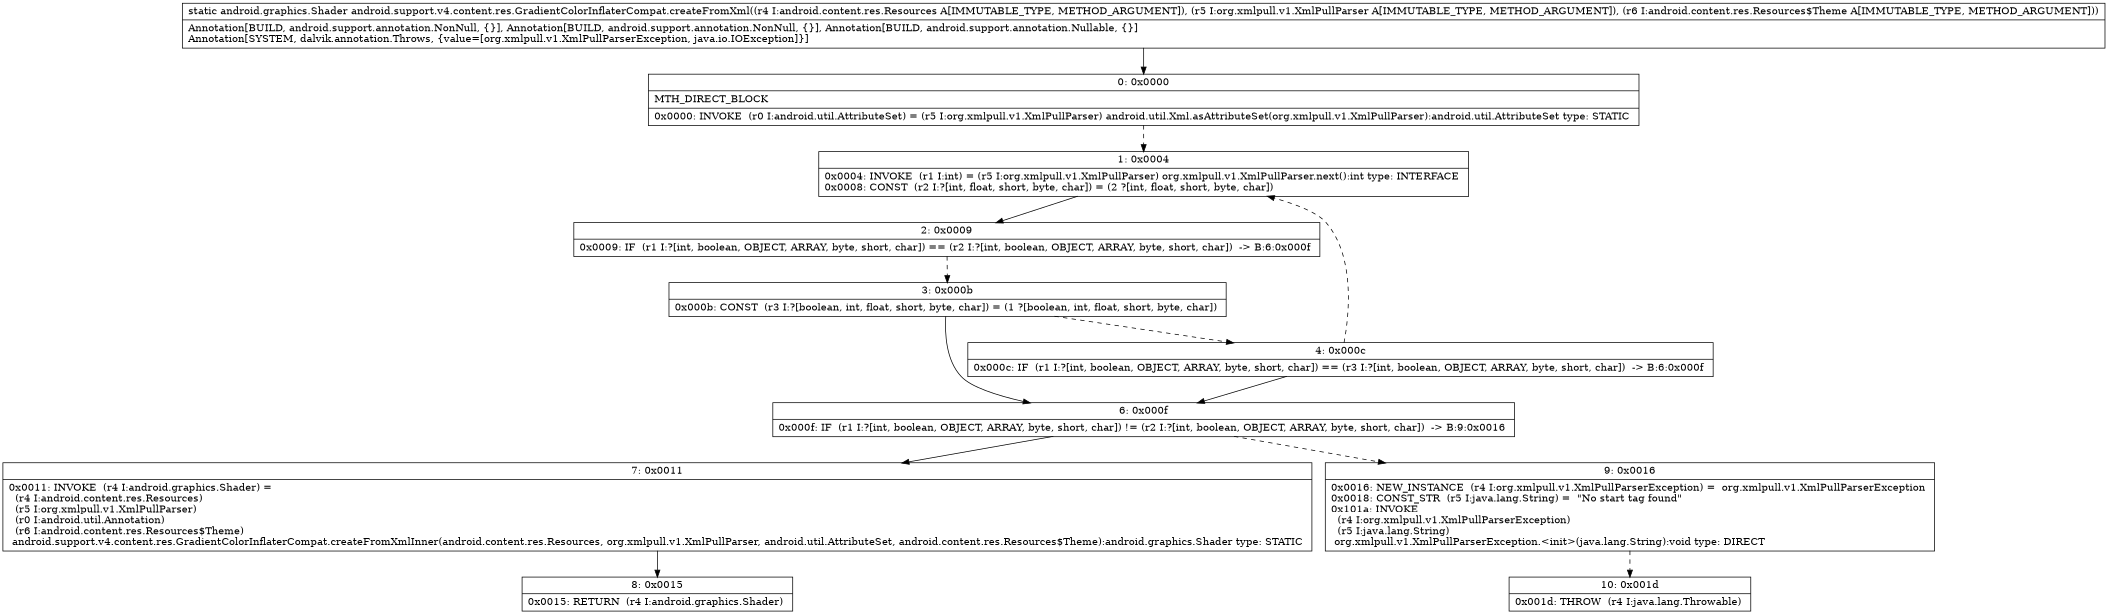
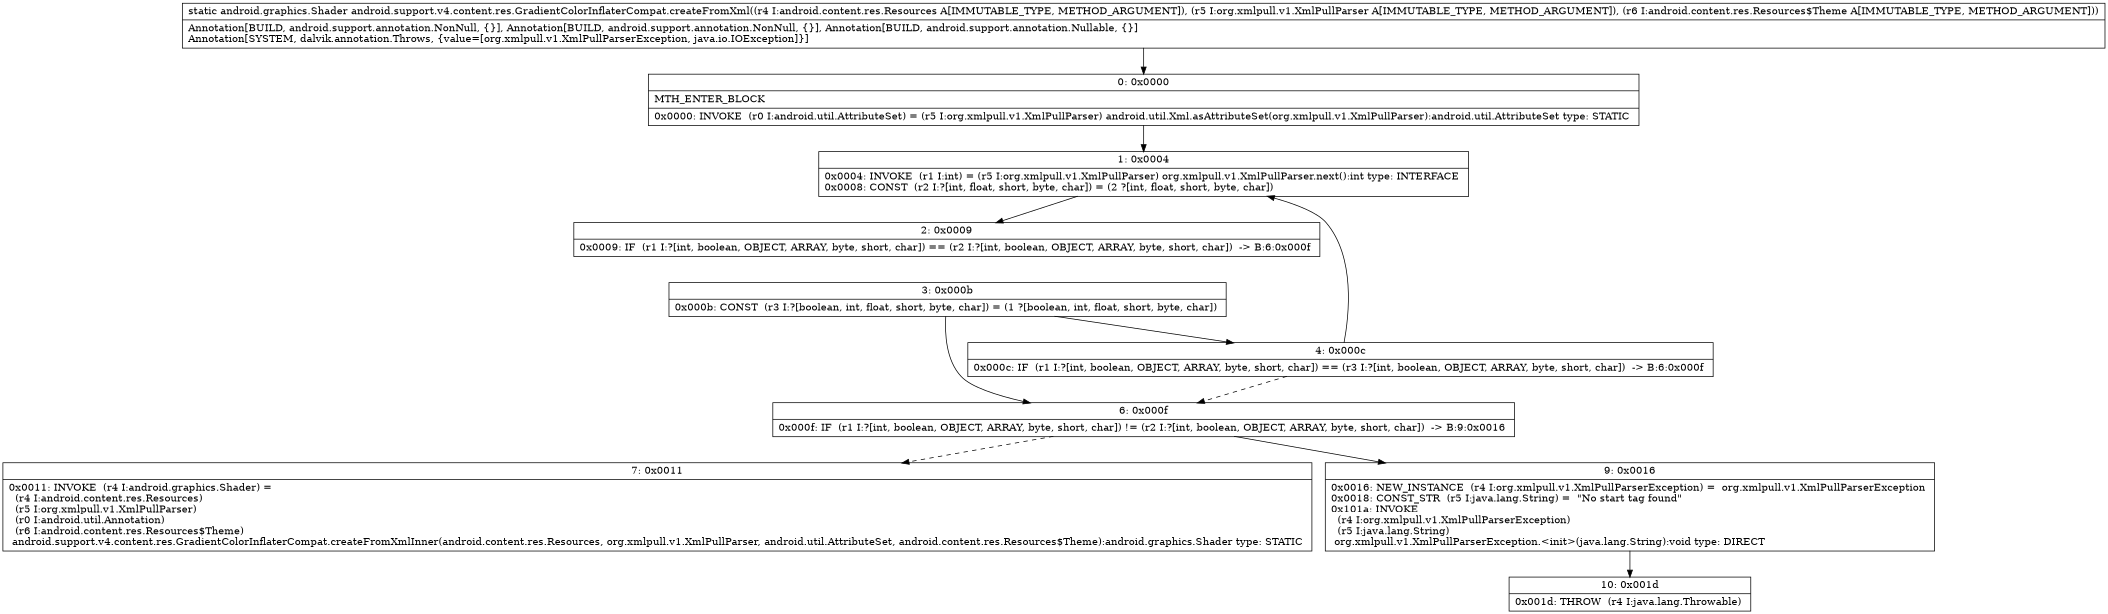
node "0: 0x0000": text "MTH_DIRECT_BLOCK" -> "MTH_ENTER_BLOCK"
edge "0: 0x0000" -> "1: 0x0004": style dashed -> solid
edge "4: 0x000c" -> "1: 0x0004": style dashed -> solid
edge "2: 0x0009" -> "3: 0x000b": removed
edge "3: 0x000b" -> "4: 0x000c": style dashed -> solid
edge "4: 0x000c" -> "6: 0x000f": style solid -> dashed
edge "6: 0x000f" -> "7: 0x0011": style solid -> dashed
edge "6: 0x000f" -> "9: 0x0016": style dashed -> solid
edge "9: 0x0016" -> "10: 0x001d": style dashed -> solid
node "8: 0x0015": removed
